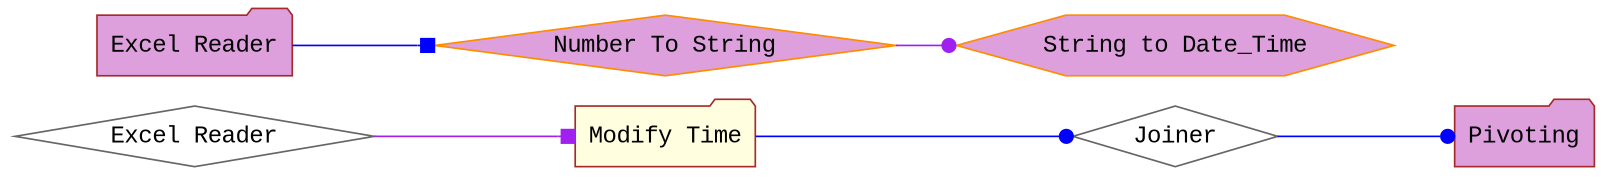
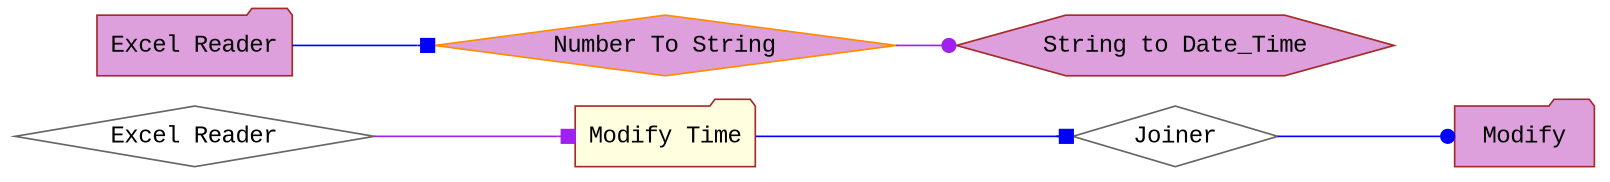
node "String to Date_Time": color darkorange -> brown
edge "Modify Time" -> "Joiner": arrowhead dot -> box
node "Pivoting": label "Pivoting" -> "Modify"
